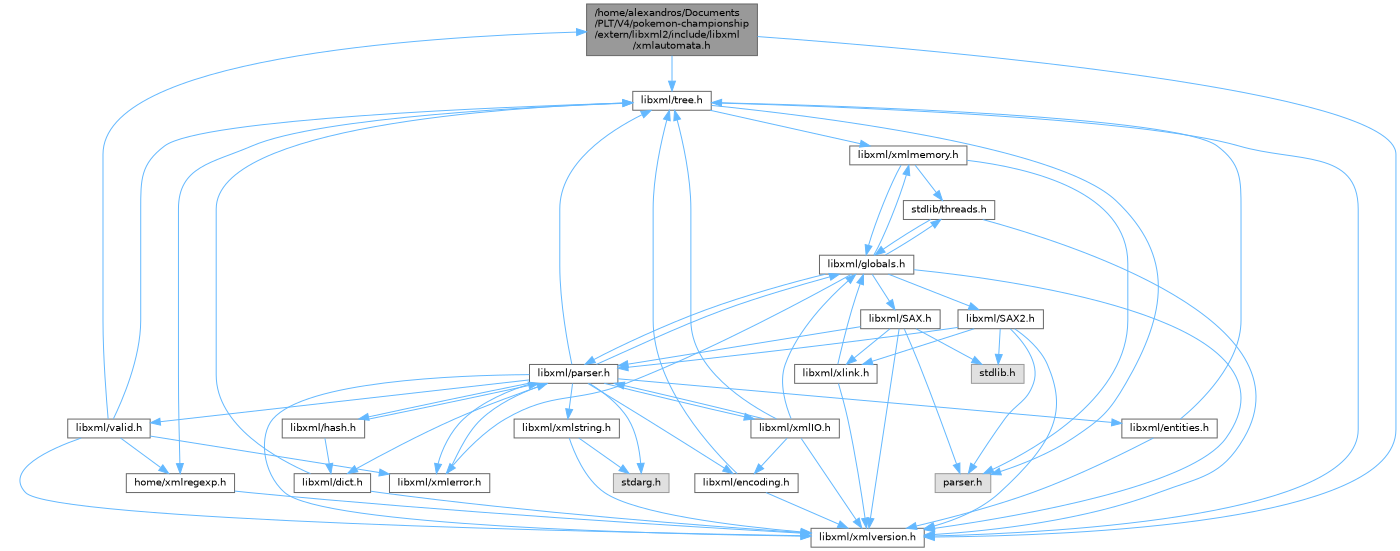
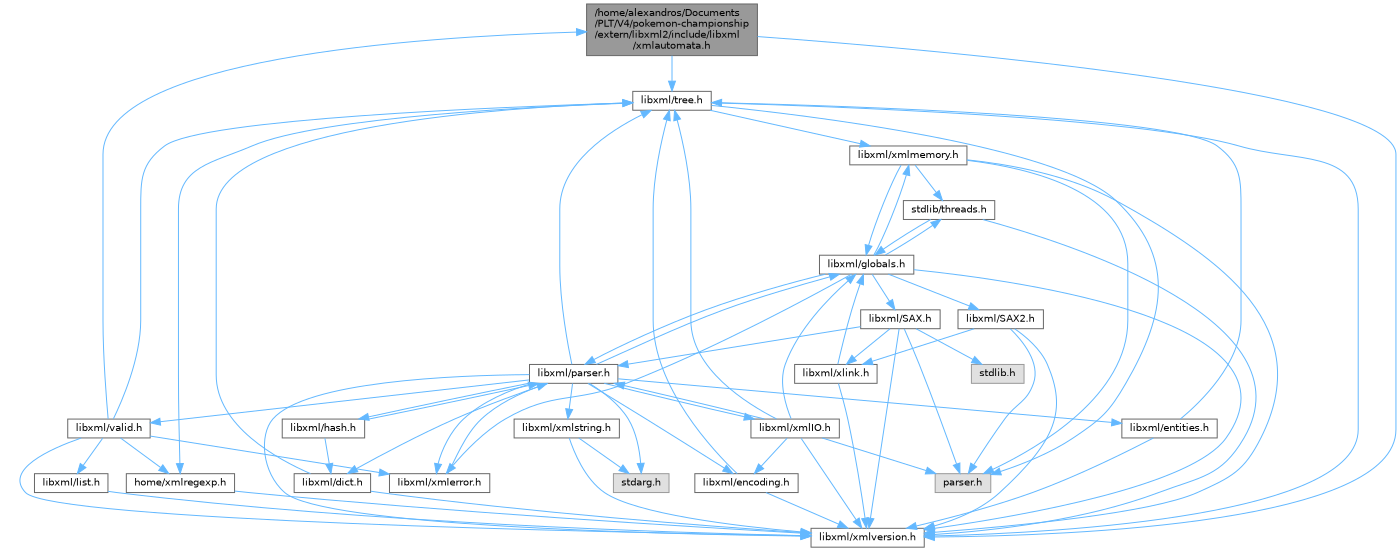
edge "libxml/SAX2.h" -> "stdlib.h": removed
edge "libxml/SAX2.h" -> "libxml/parser.h": removed
edge "libxml/xmlmemory.h" -> "libxml/xmlversion.h": added
edge "libxml/xmlIO.h" -> "parser.h": added
node "libxml/list.h": added
